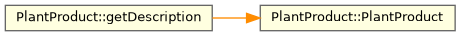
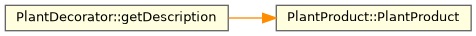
node "PlantProduct::getDescription": label "PlantProduct::getDescription" -> "PlantDecorator::getDescription"
